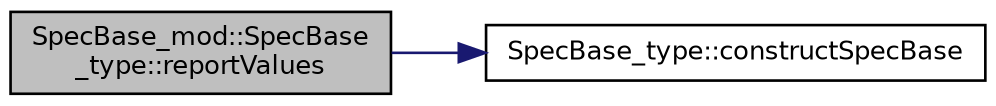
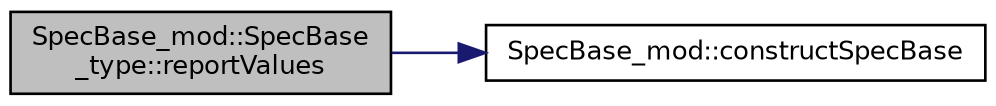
node "SpecBase_type::constructSpecBase": label "SpecBase_type::constructSpecBase" -> "SpecBase_mod::constructSpecBase"
